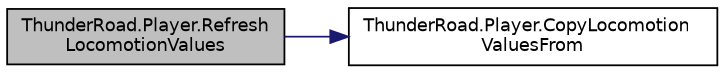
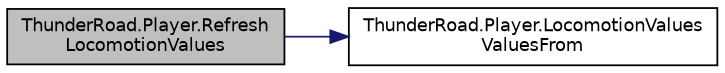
node "ThunderRoad.Player.CopyLocomotion ValuesFrom": label "ThunderRoad.Player.CopyLocomotion ValuesFrom" -> "ThunderRoad.Player.LocomotionValues ValuesFrom"
